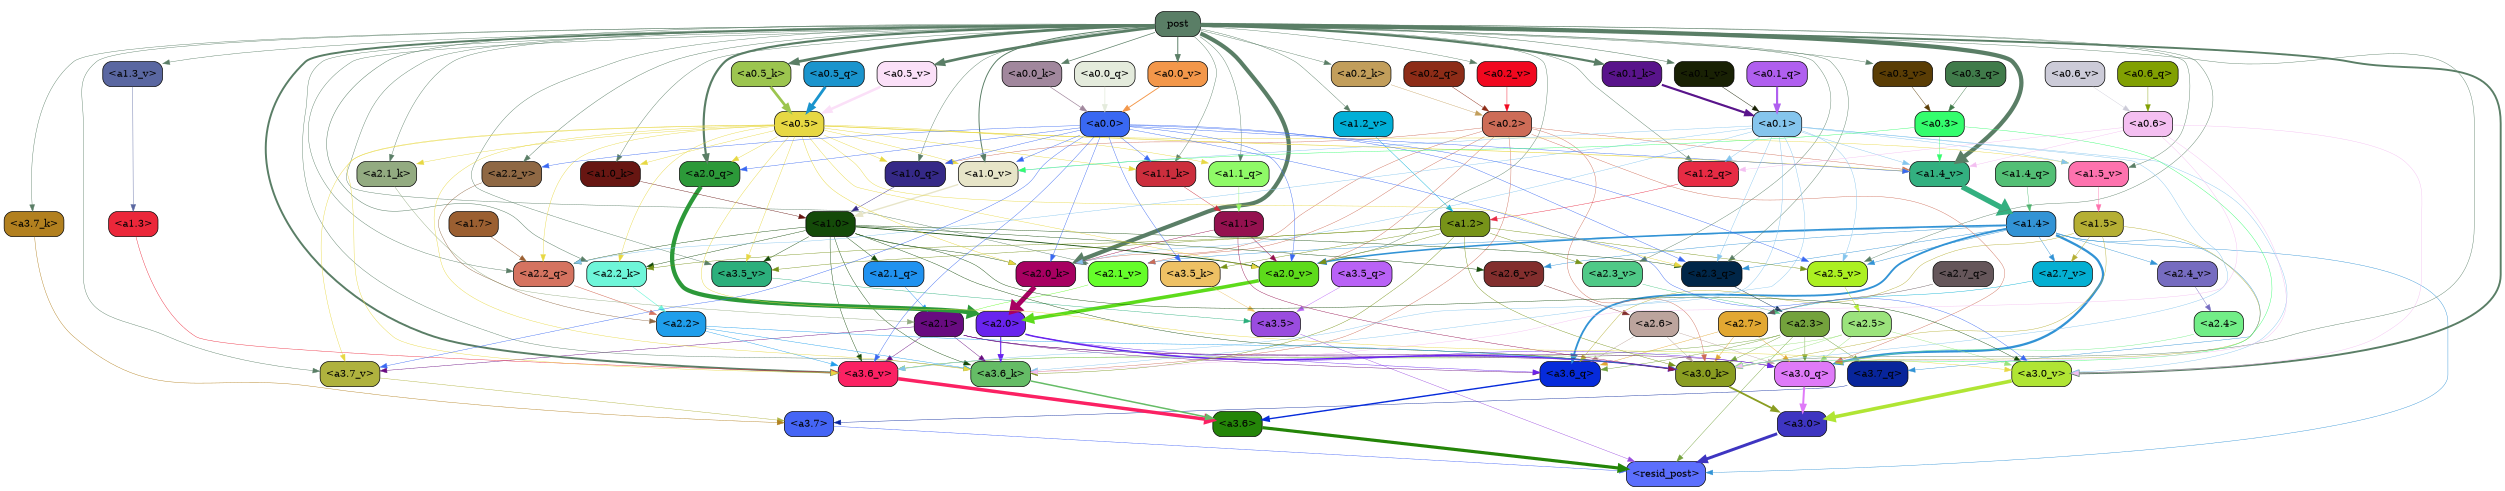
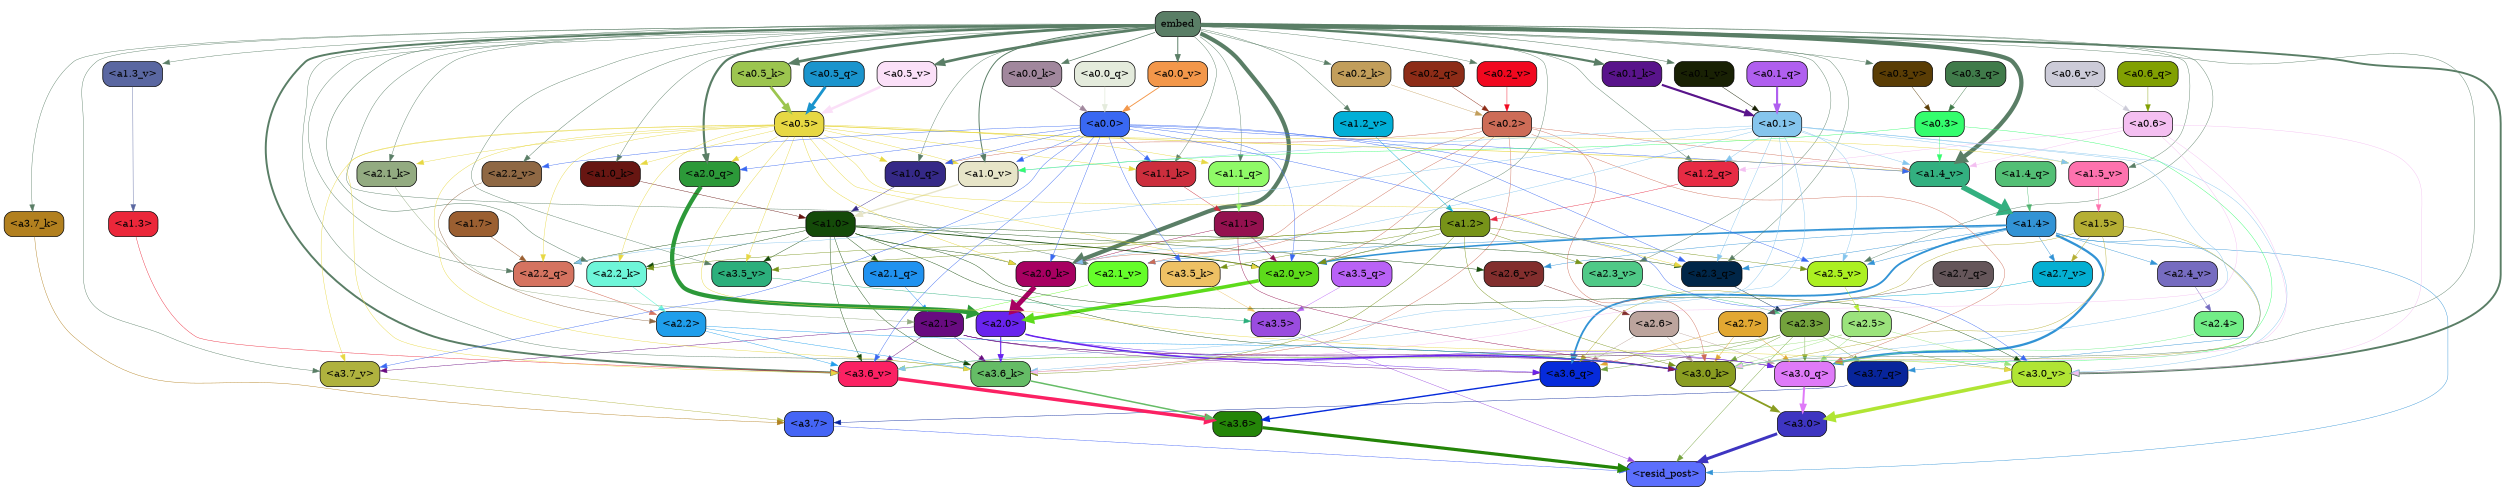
node "post": label "post" -> "embed"
edge "<a2.3>" -> "<a3.0_v>": added
